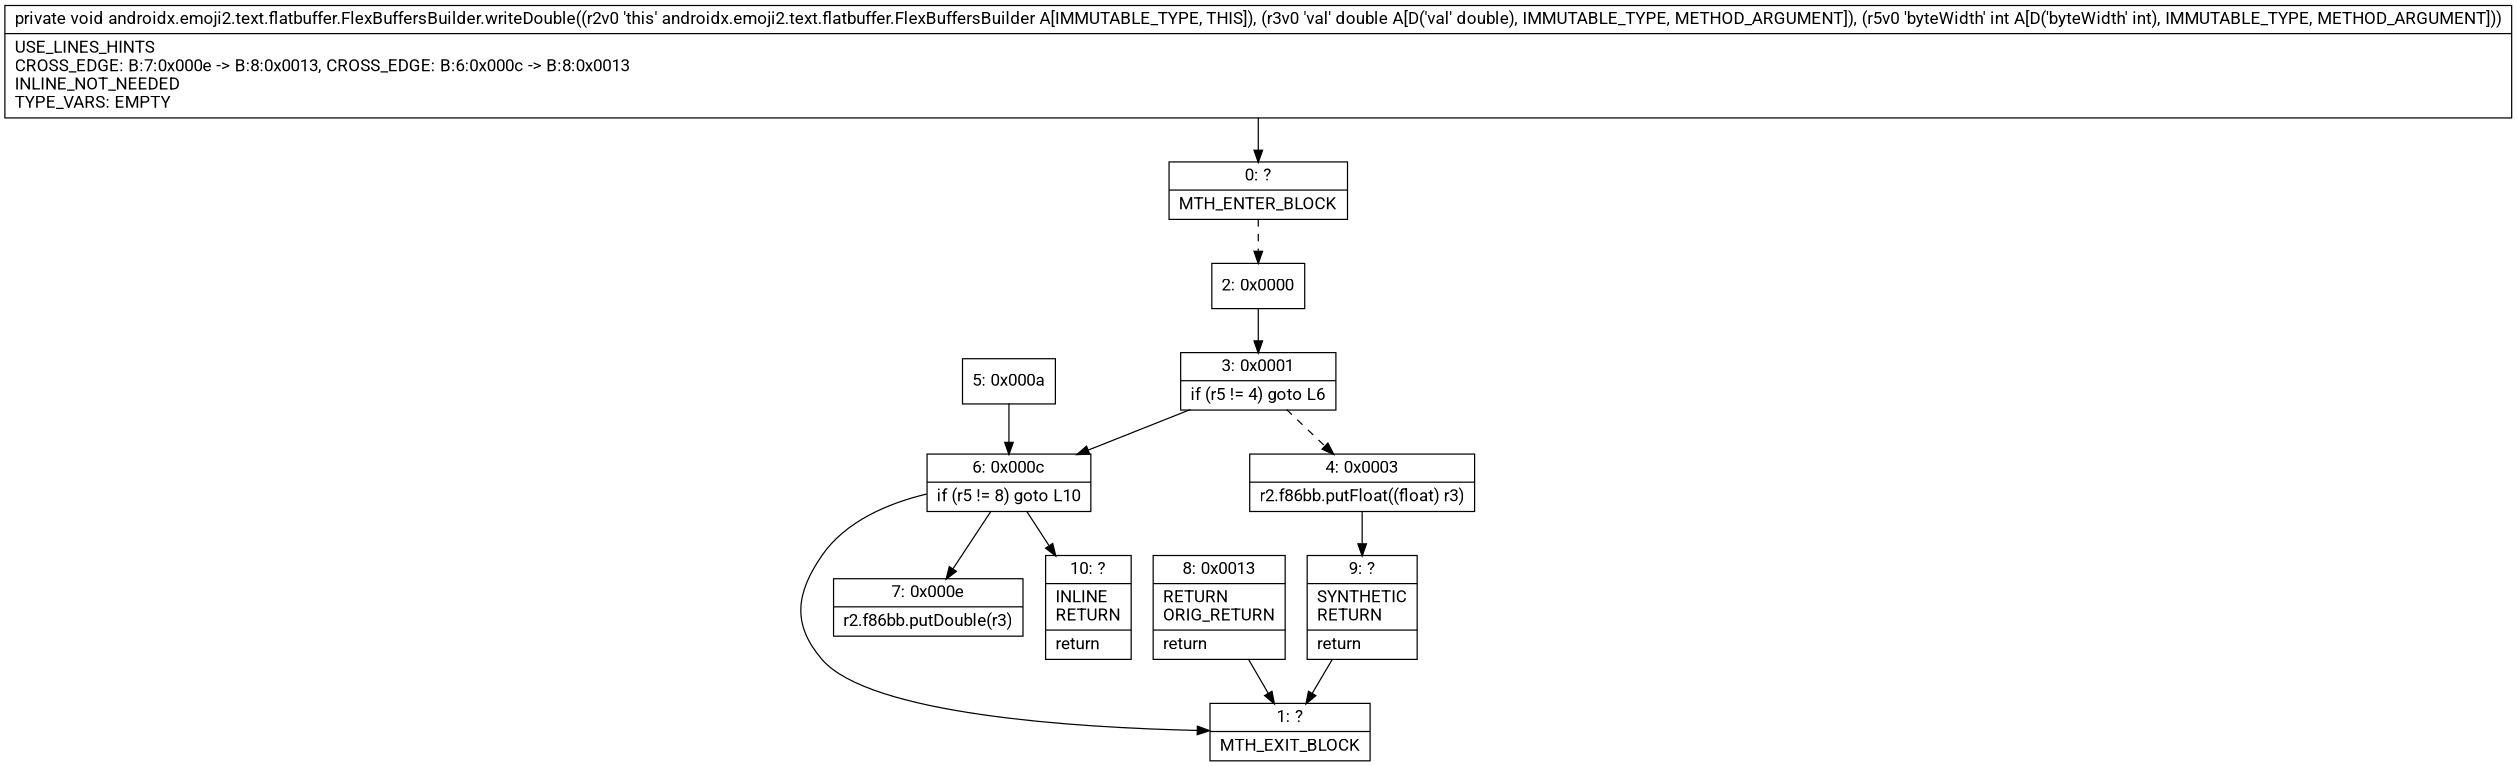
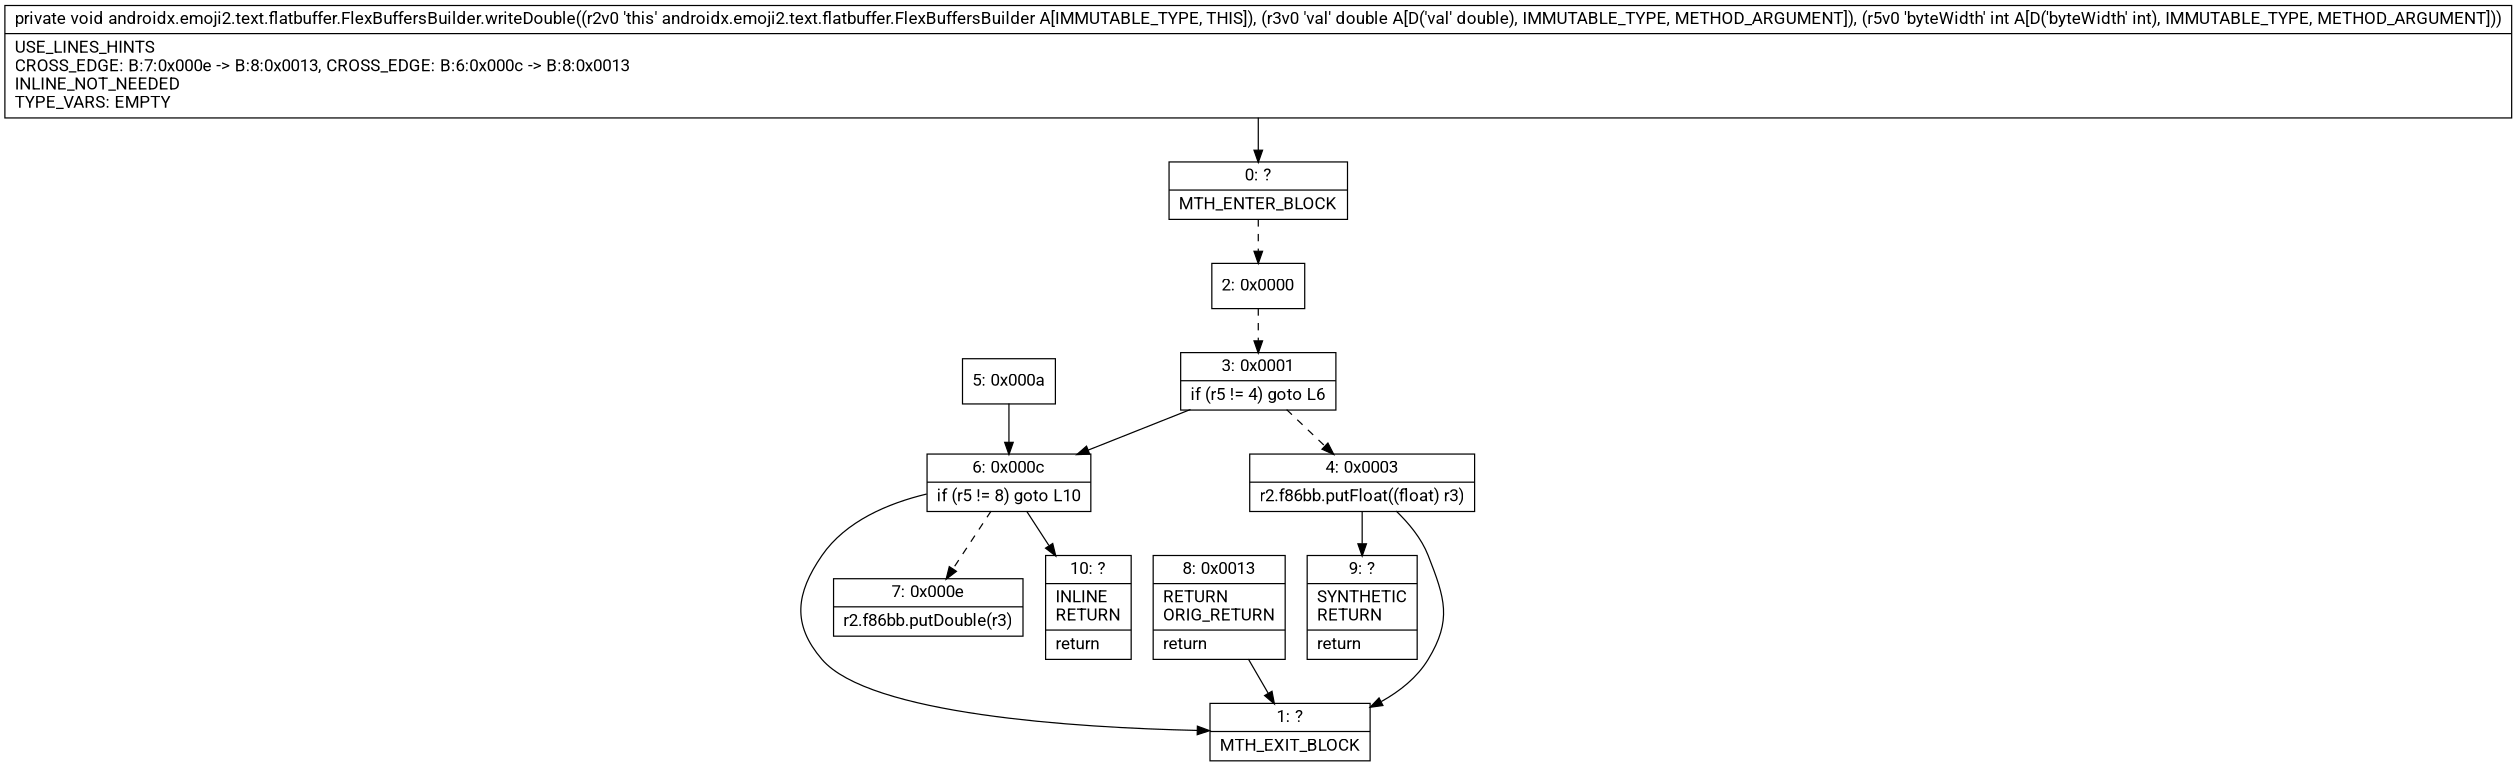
edge "2: 0x0000" -> "3: 0x0001": style solid -> dashed
edge "6: 0x000c" -> "7: 0x000e": style solid -> dashed
edge "9: ?" -> "1: ?": now "4: 0x0003" -> "1: ?"
